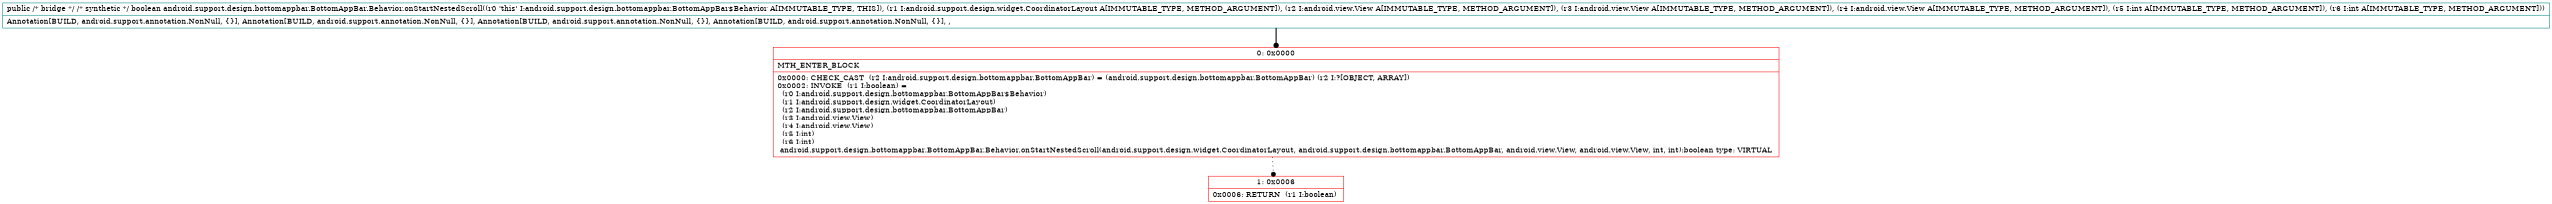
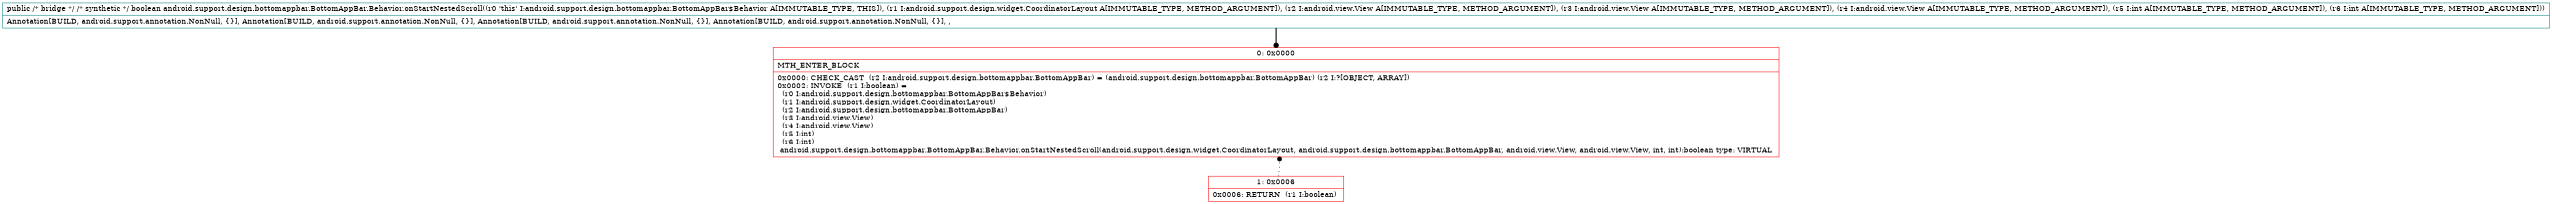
edge "0: 0x0000" -> "1: 0x0006": reversed
